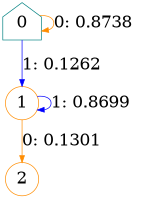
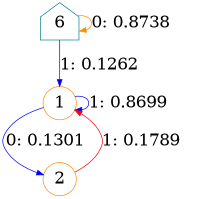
node "0": label "0" -> "6"
edge "1" -> "2": color darkorange -> blue
edge "2" -> "1": added, label "1: 0.1789"
